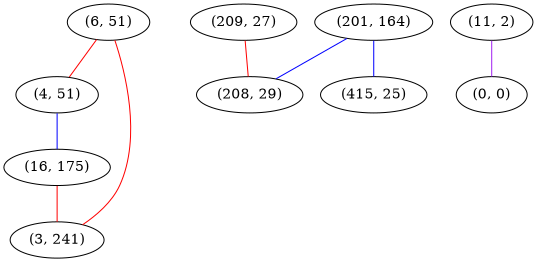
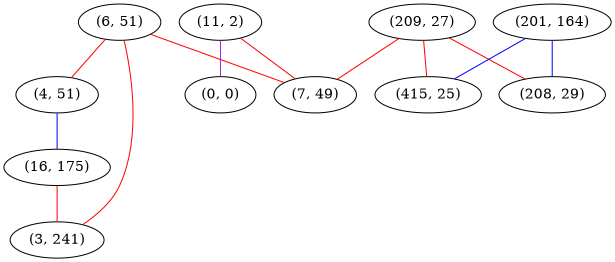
edge "(209, 27)" -- "(415, 25)": added
node "(7, 49)": added
